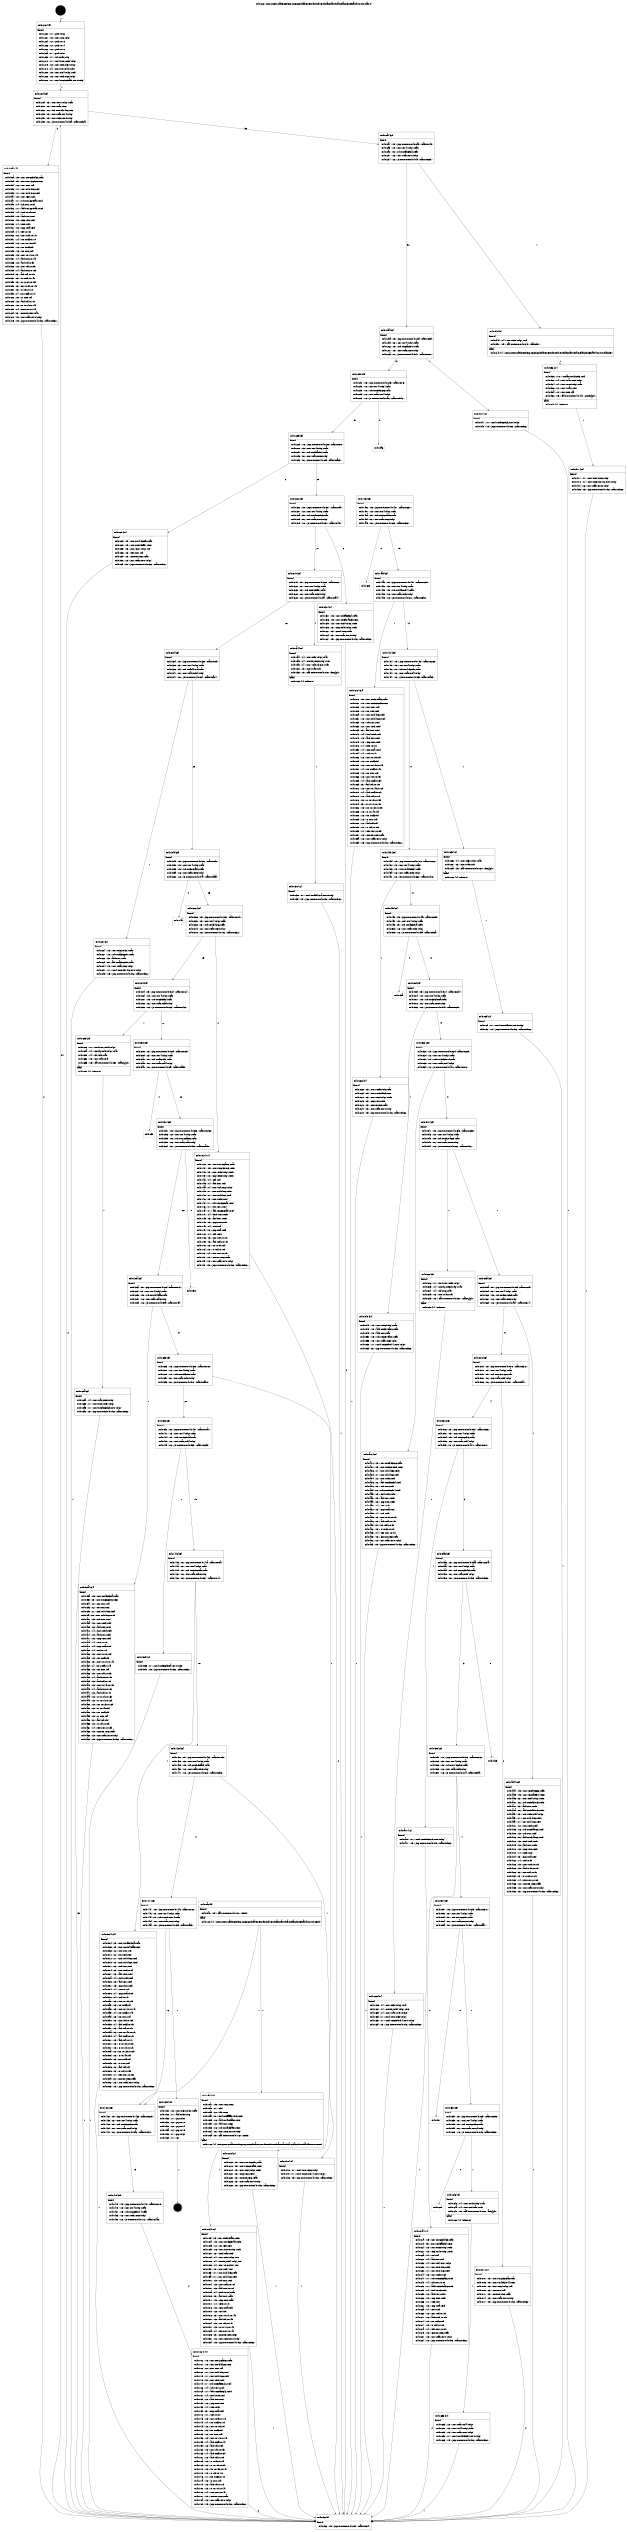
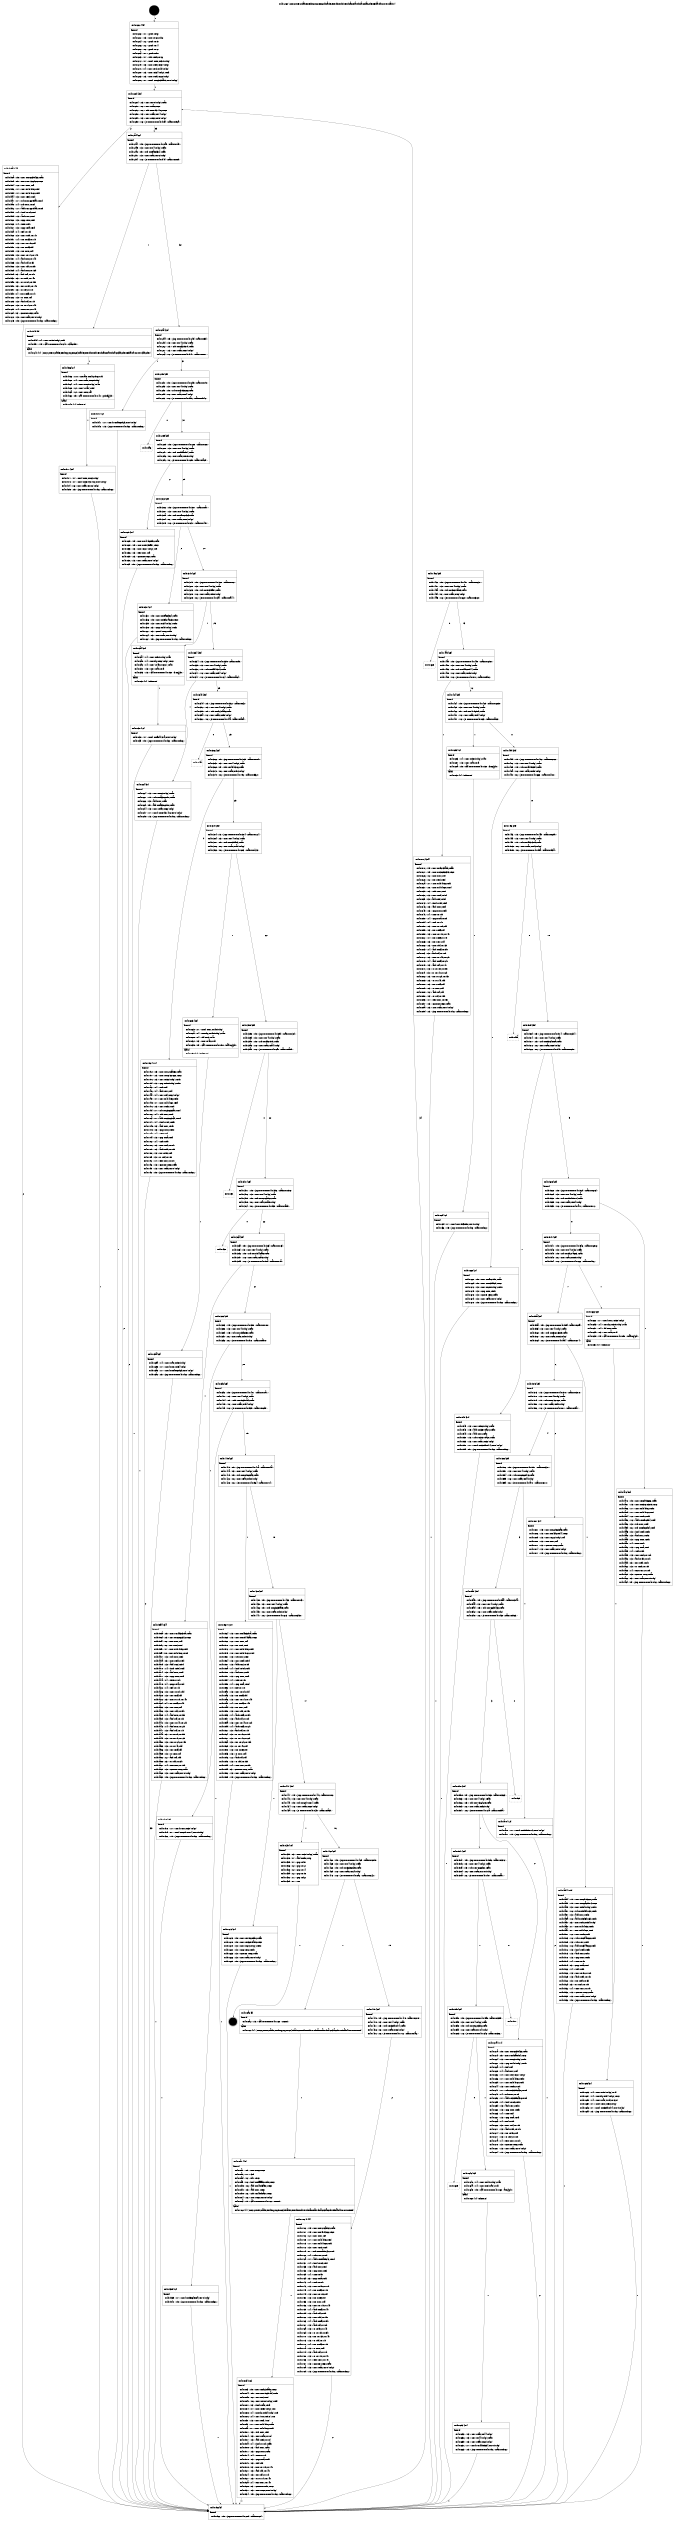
edge "0x4018a2 [5]" -> "0x401460 [25]": reversed
